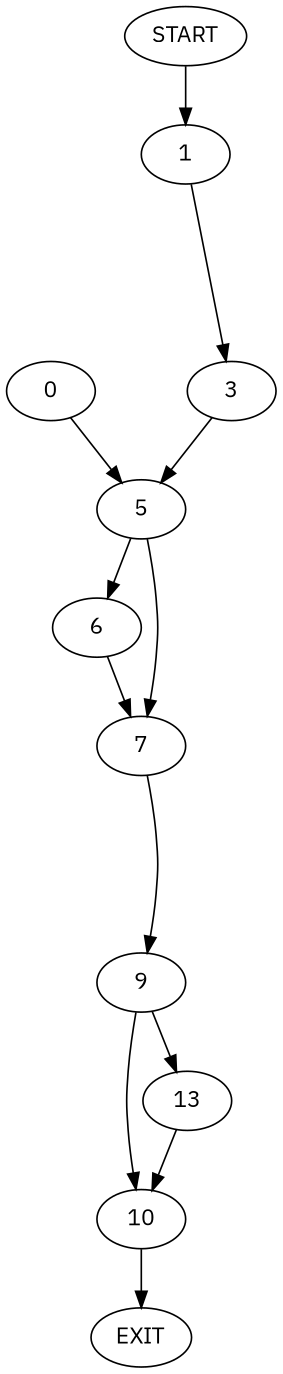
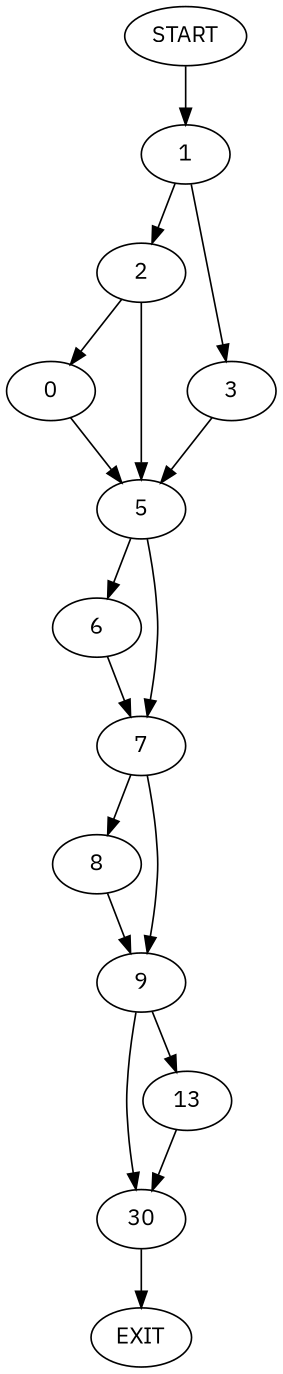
node "2": added
node "8": added
node "10": label "10" -> "30"
